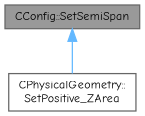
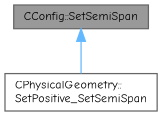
node "CPhysicalGeometry:: SetPositive_ZArea": label "CPhysicalGeometry:: SetPositive_ZArea" -> "CPhysicalGeometry:: SetPositive_SetSemiSpan"
